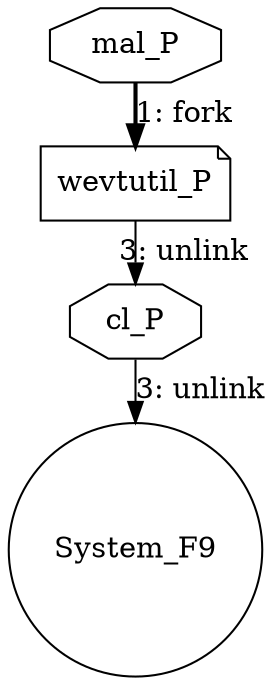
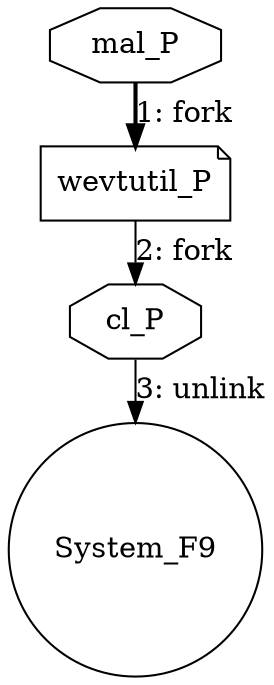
edge "wevtutil_P" -> "cl_P": label "3: unlink" -> "2: fork"
